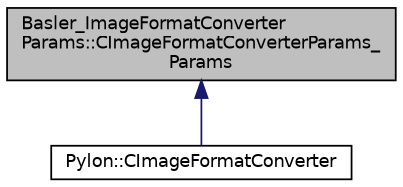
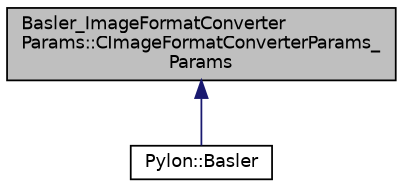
node "Pylon::CImageFormatConverter": label "Pylon::CImageFormatConverter" -> "Pylon::Basler"
